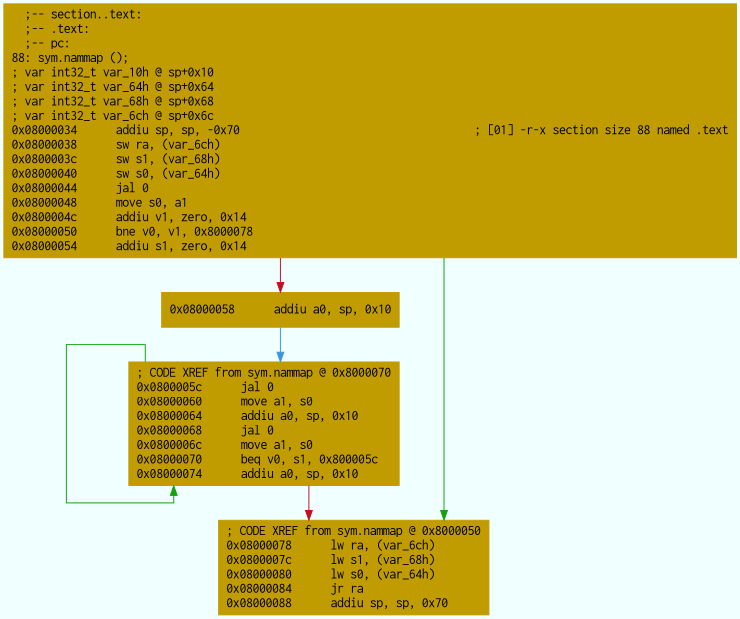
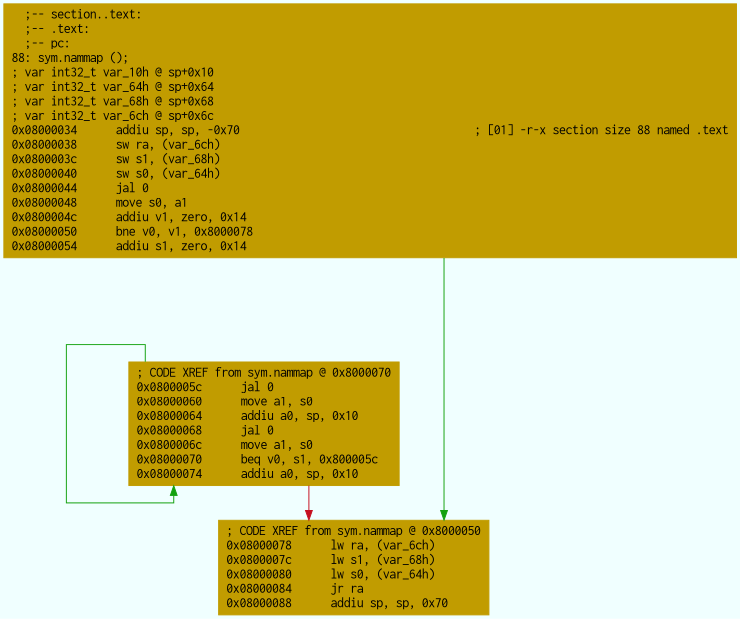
node "0x08000058      addiu a0, sp, 0x10": removed
